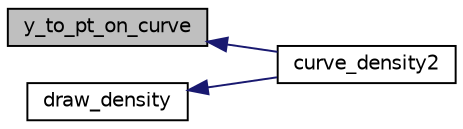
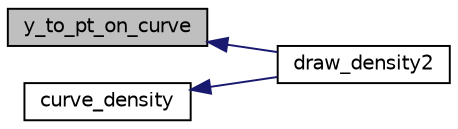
node "curve_density2": label "curve_density2" -> "draw_density2"
node "draw_density": label "draw_density" -> "curve_density"
